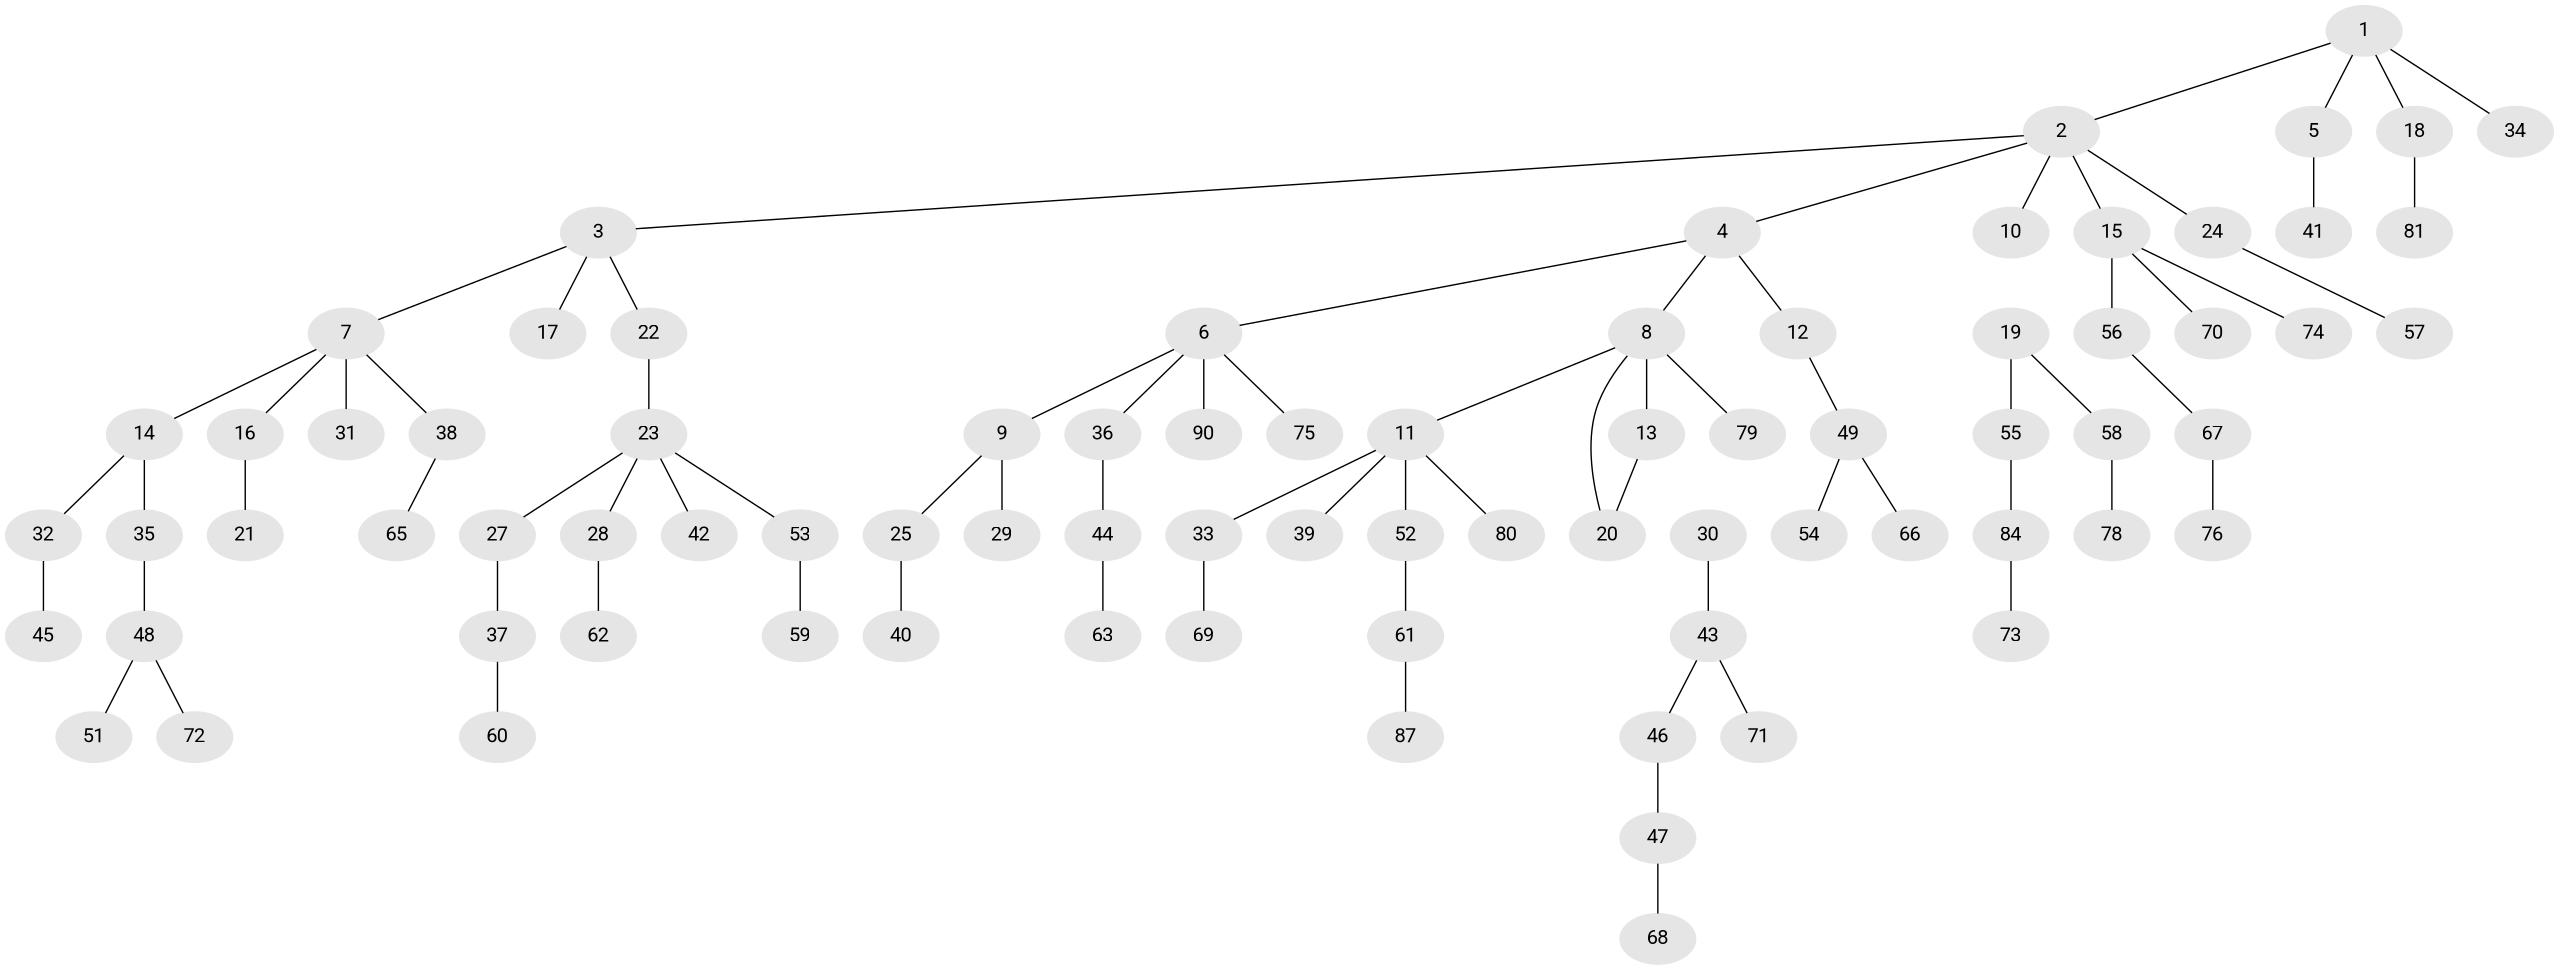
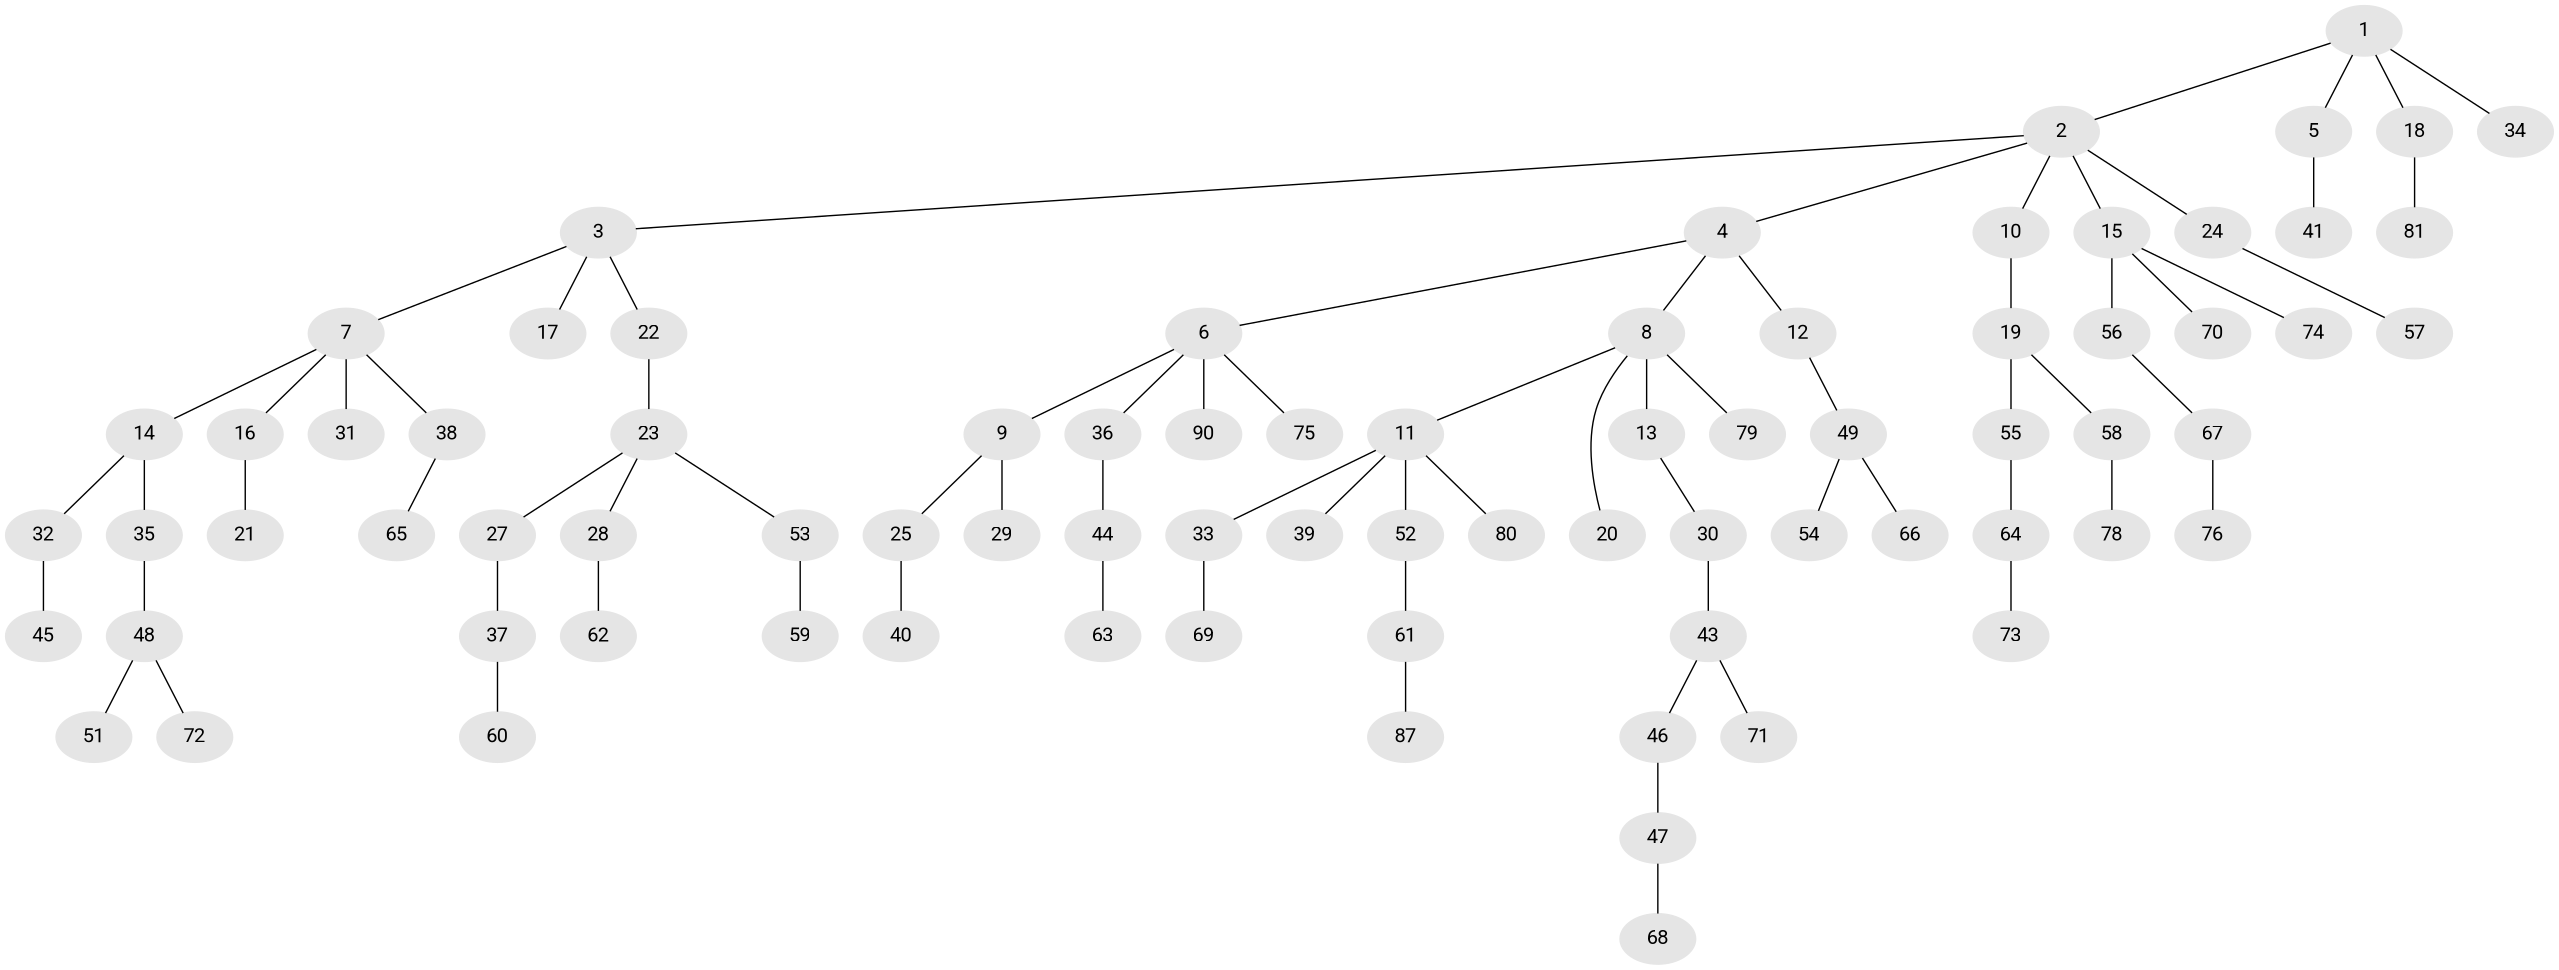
edge "10" -- "19": added
edge "13" -- "20": now "13" -- "30"
node "42": removed
node "84": label "84" -> "64"
